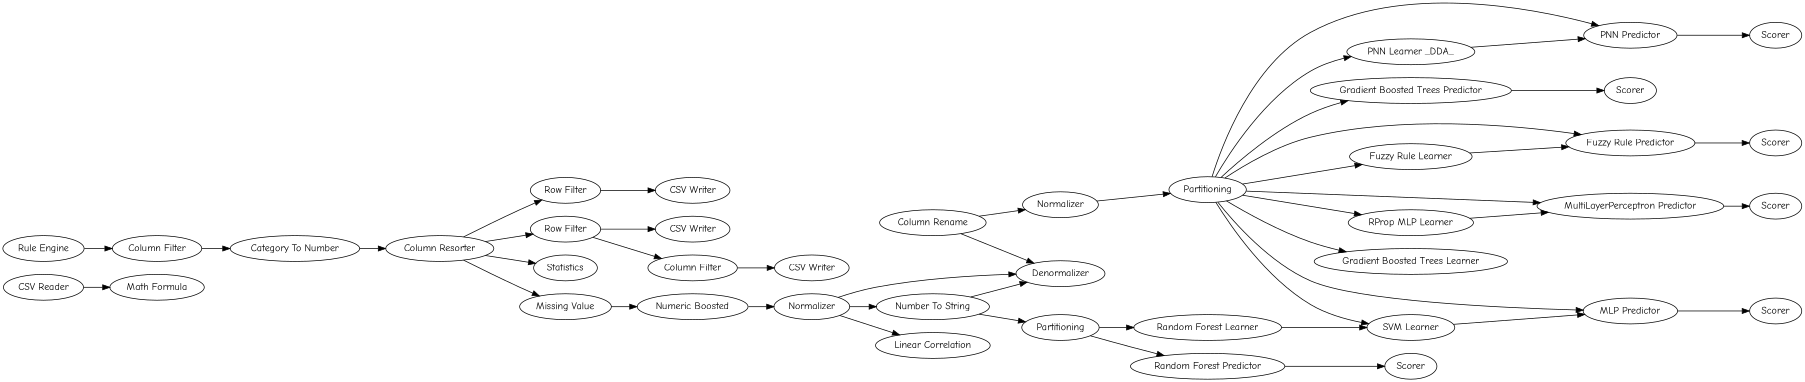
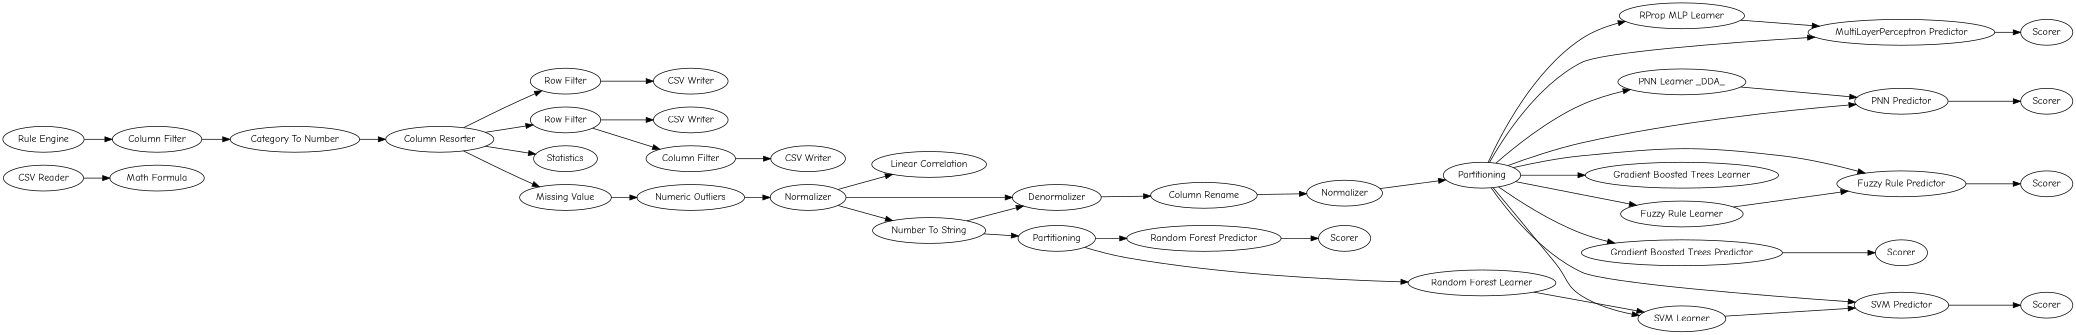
edge "Column Rename" -> "Denormalizer": reversed
node "Numeric Boosted": label "Numeric Boosted" -> "Numeric Outliers"
node "MLP Predictor": label "MLP Predictor" -> "SVM Predictor"
